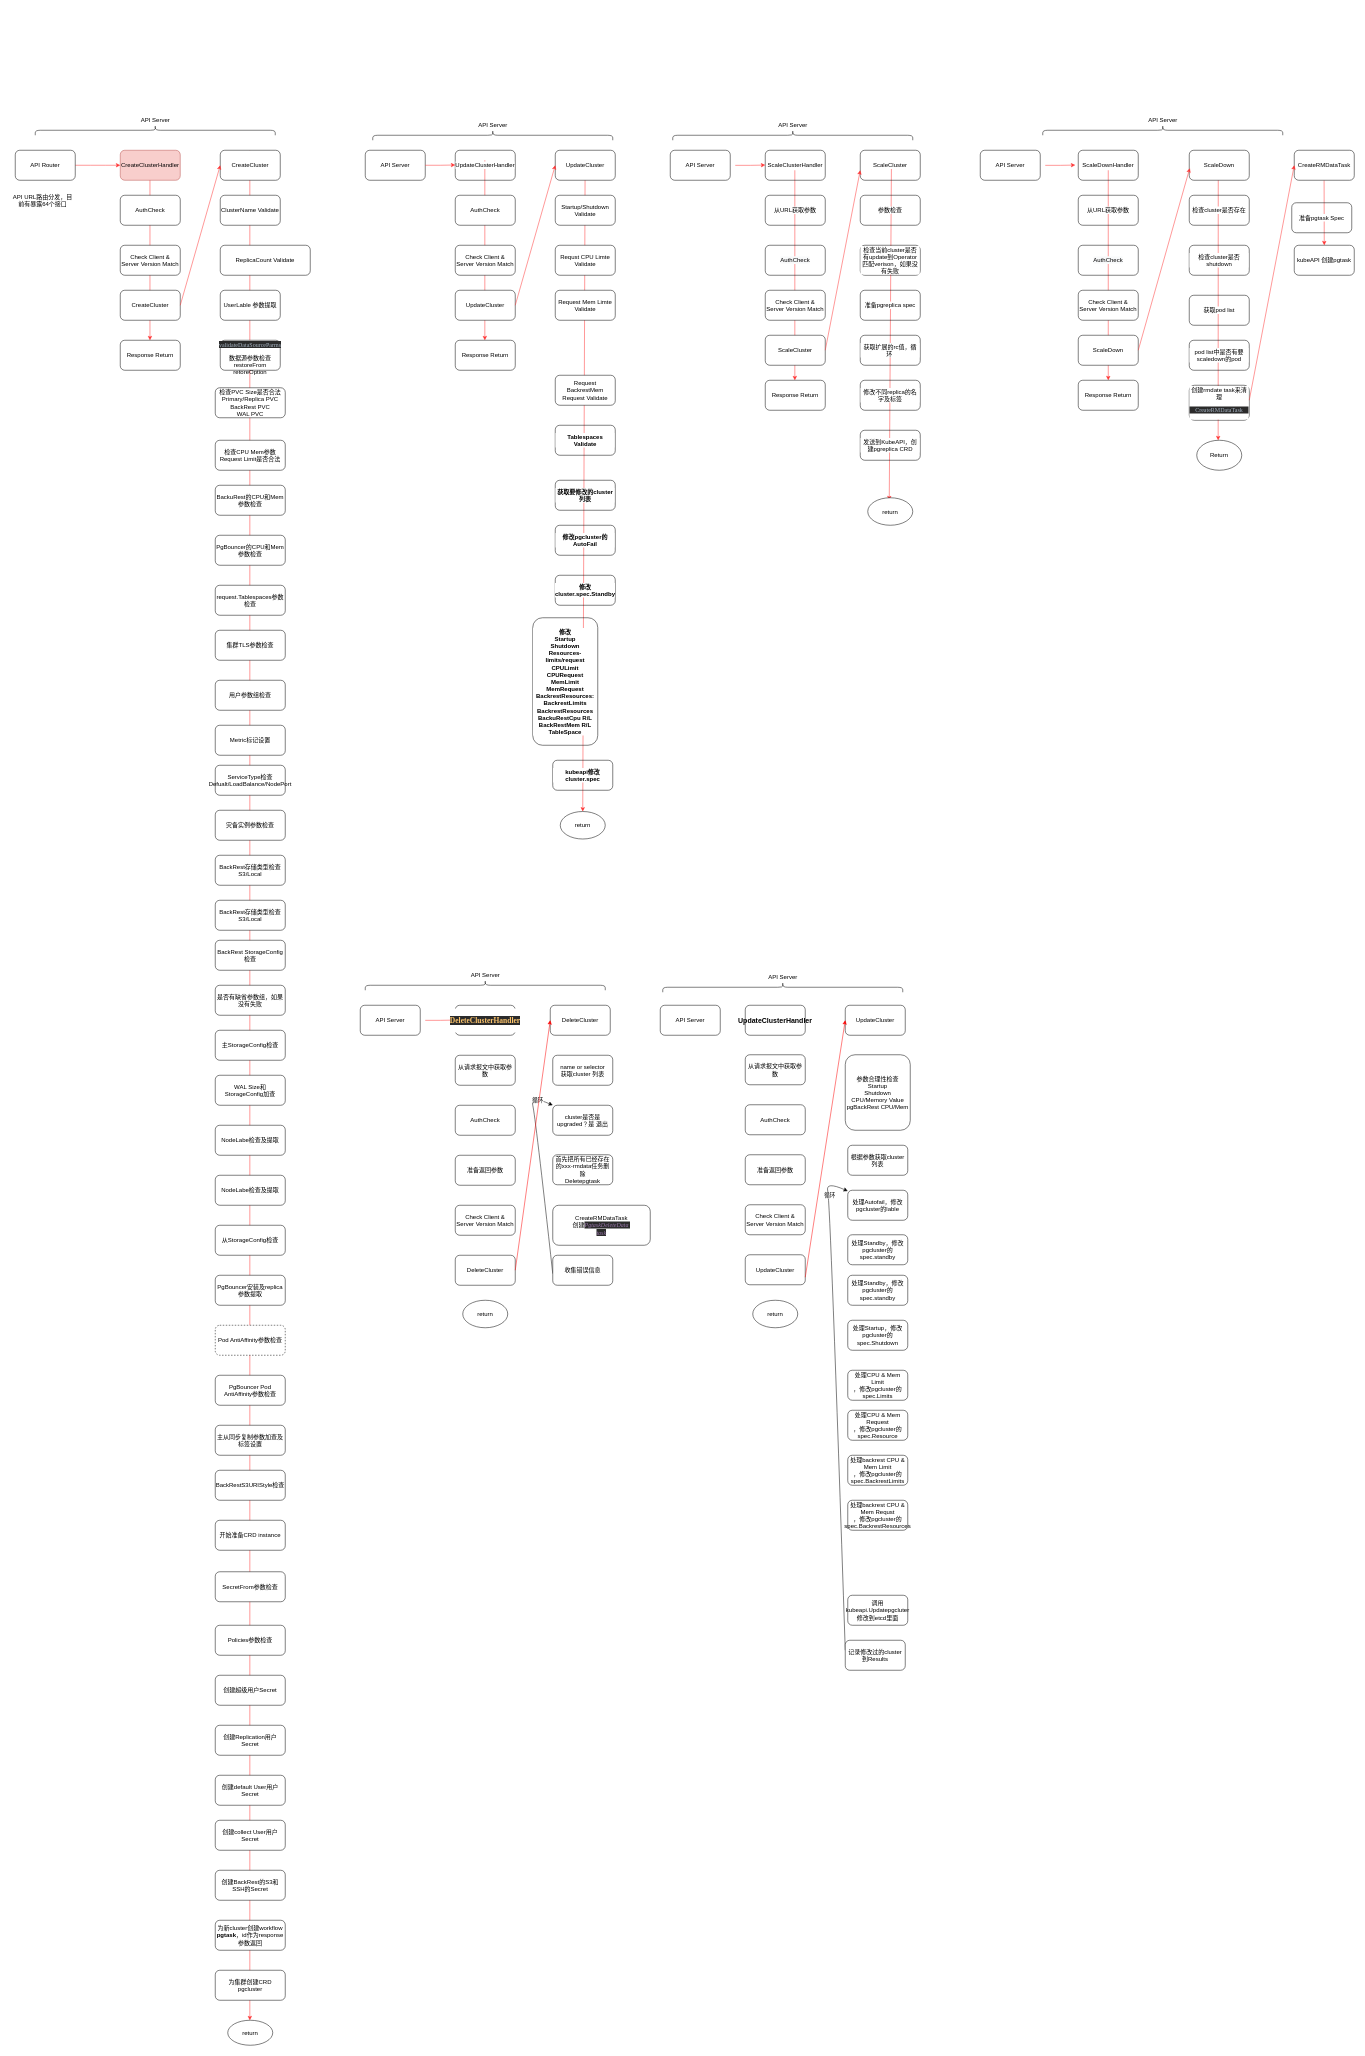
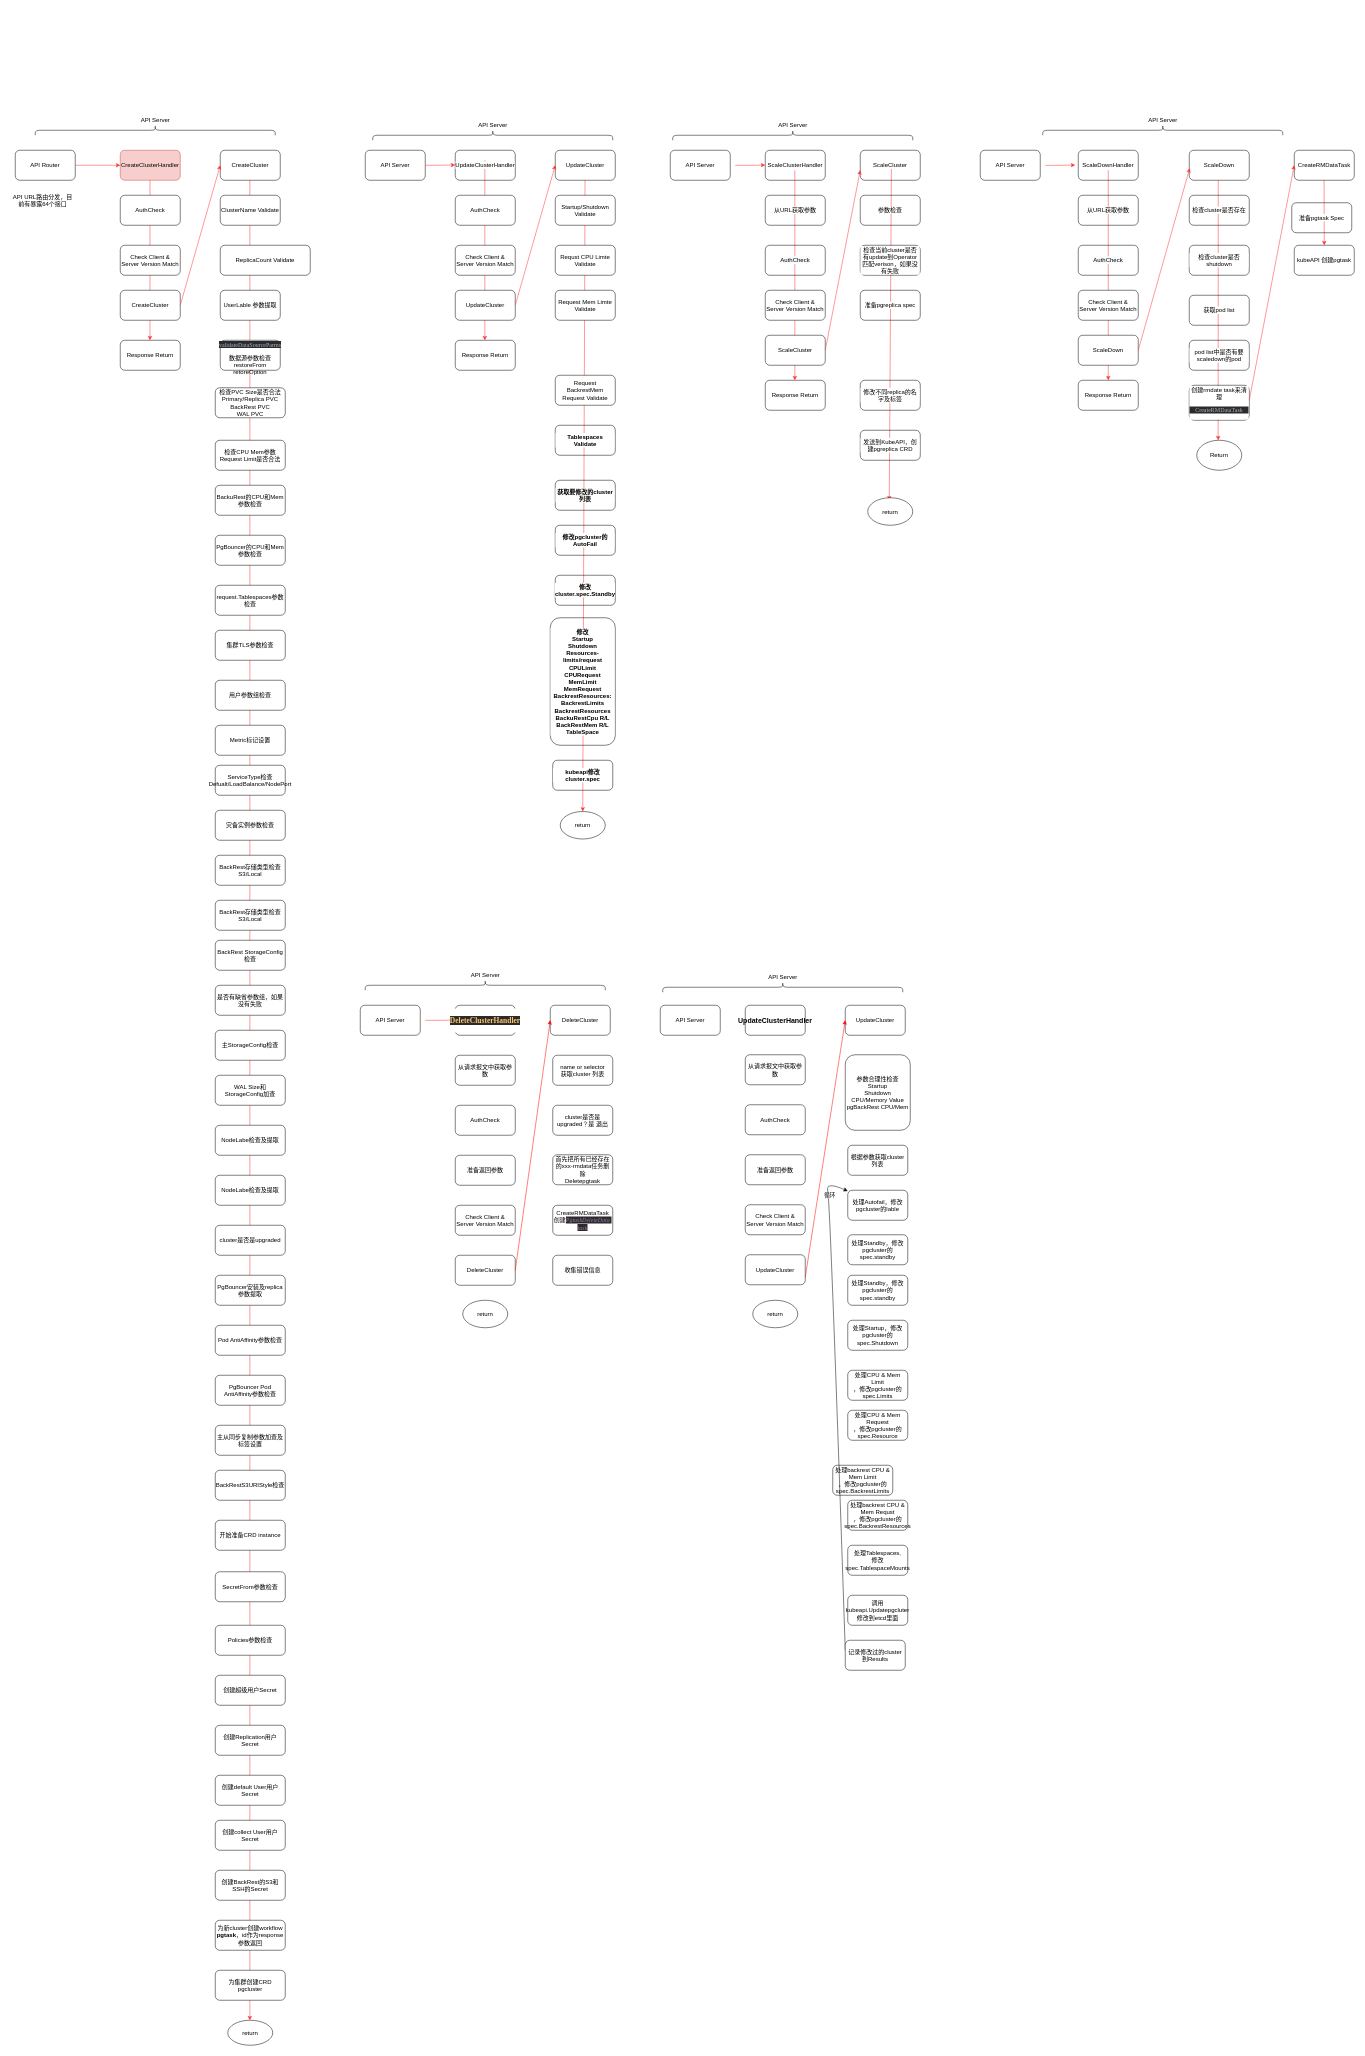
node "获取扩展的rc值，循环": removed
node "修改 Startup Shutdown Resources-limits/request CPULimit CPURequest MemLimit MemRequest BackrestResources: BackrestLimits BackrestResources BackuRestCpu R/L BackRestMem R/L TableSpace": moved (565, 682) -> (583, 682)
edge "收集错误信息" -> "cluster是否是upgraded？是 退出": removed, label "循环"
node "CreateRMDataTask 创建PgtaskDeleteData task": size 98x40 -> 60x30
node "从StorageConfig检查": label "从StorageConfig检查" -> "cluster是否是upgraded"
node "Pod AntiAffinity参数检查": style dashed -> solid
node "处理backrest CPU & Mem Limit ，修改pgcluster的spec.BackrestLimits": moved (878, 1470) -> (863, 1480)
node "处理Tablespaces, 修改spec.TablespaceMounts": added
